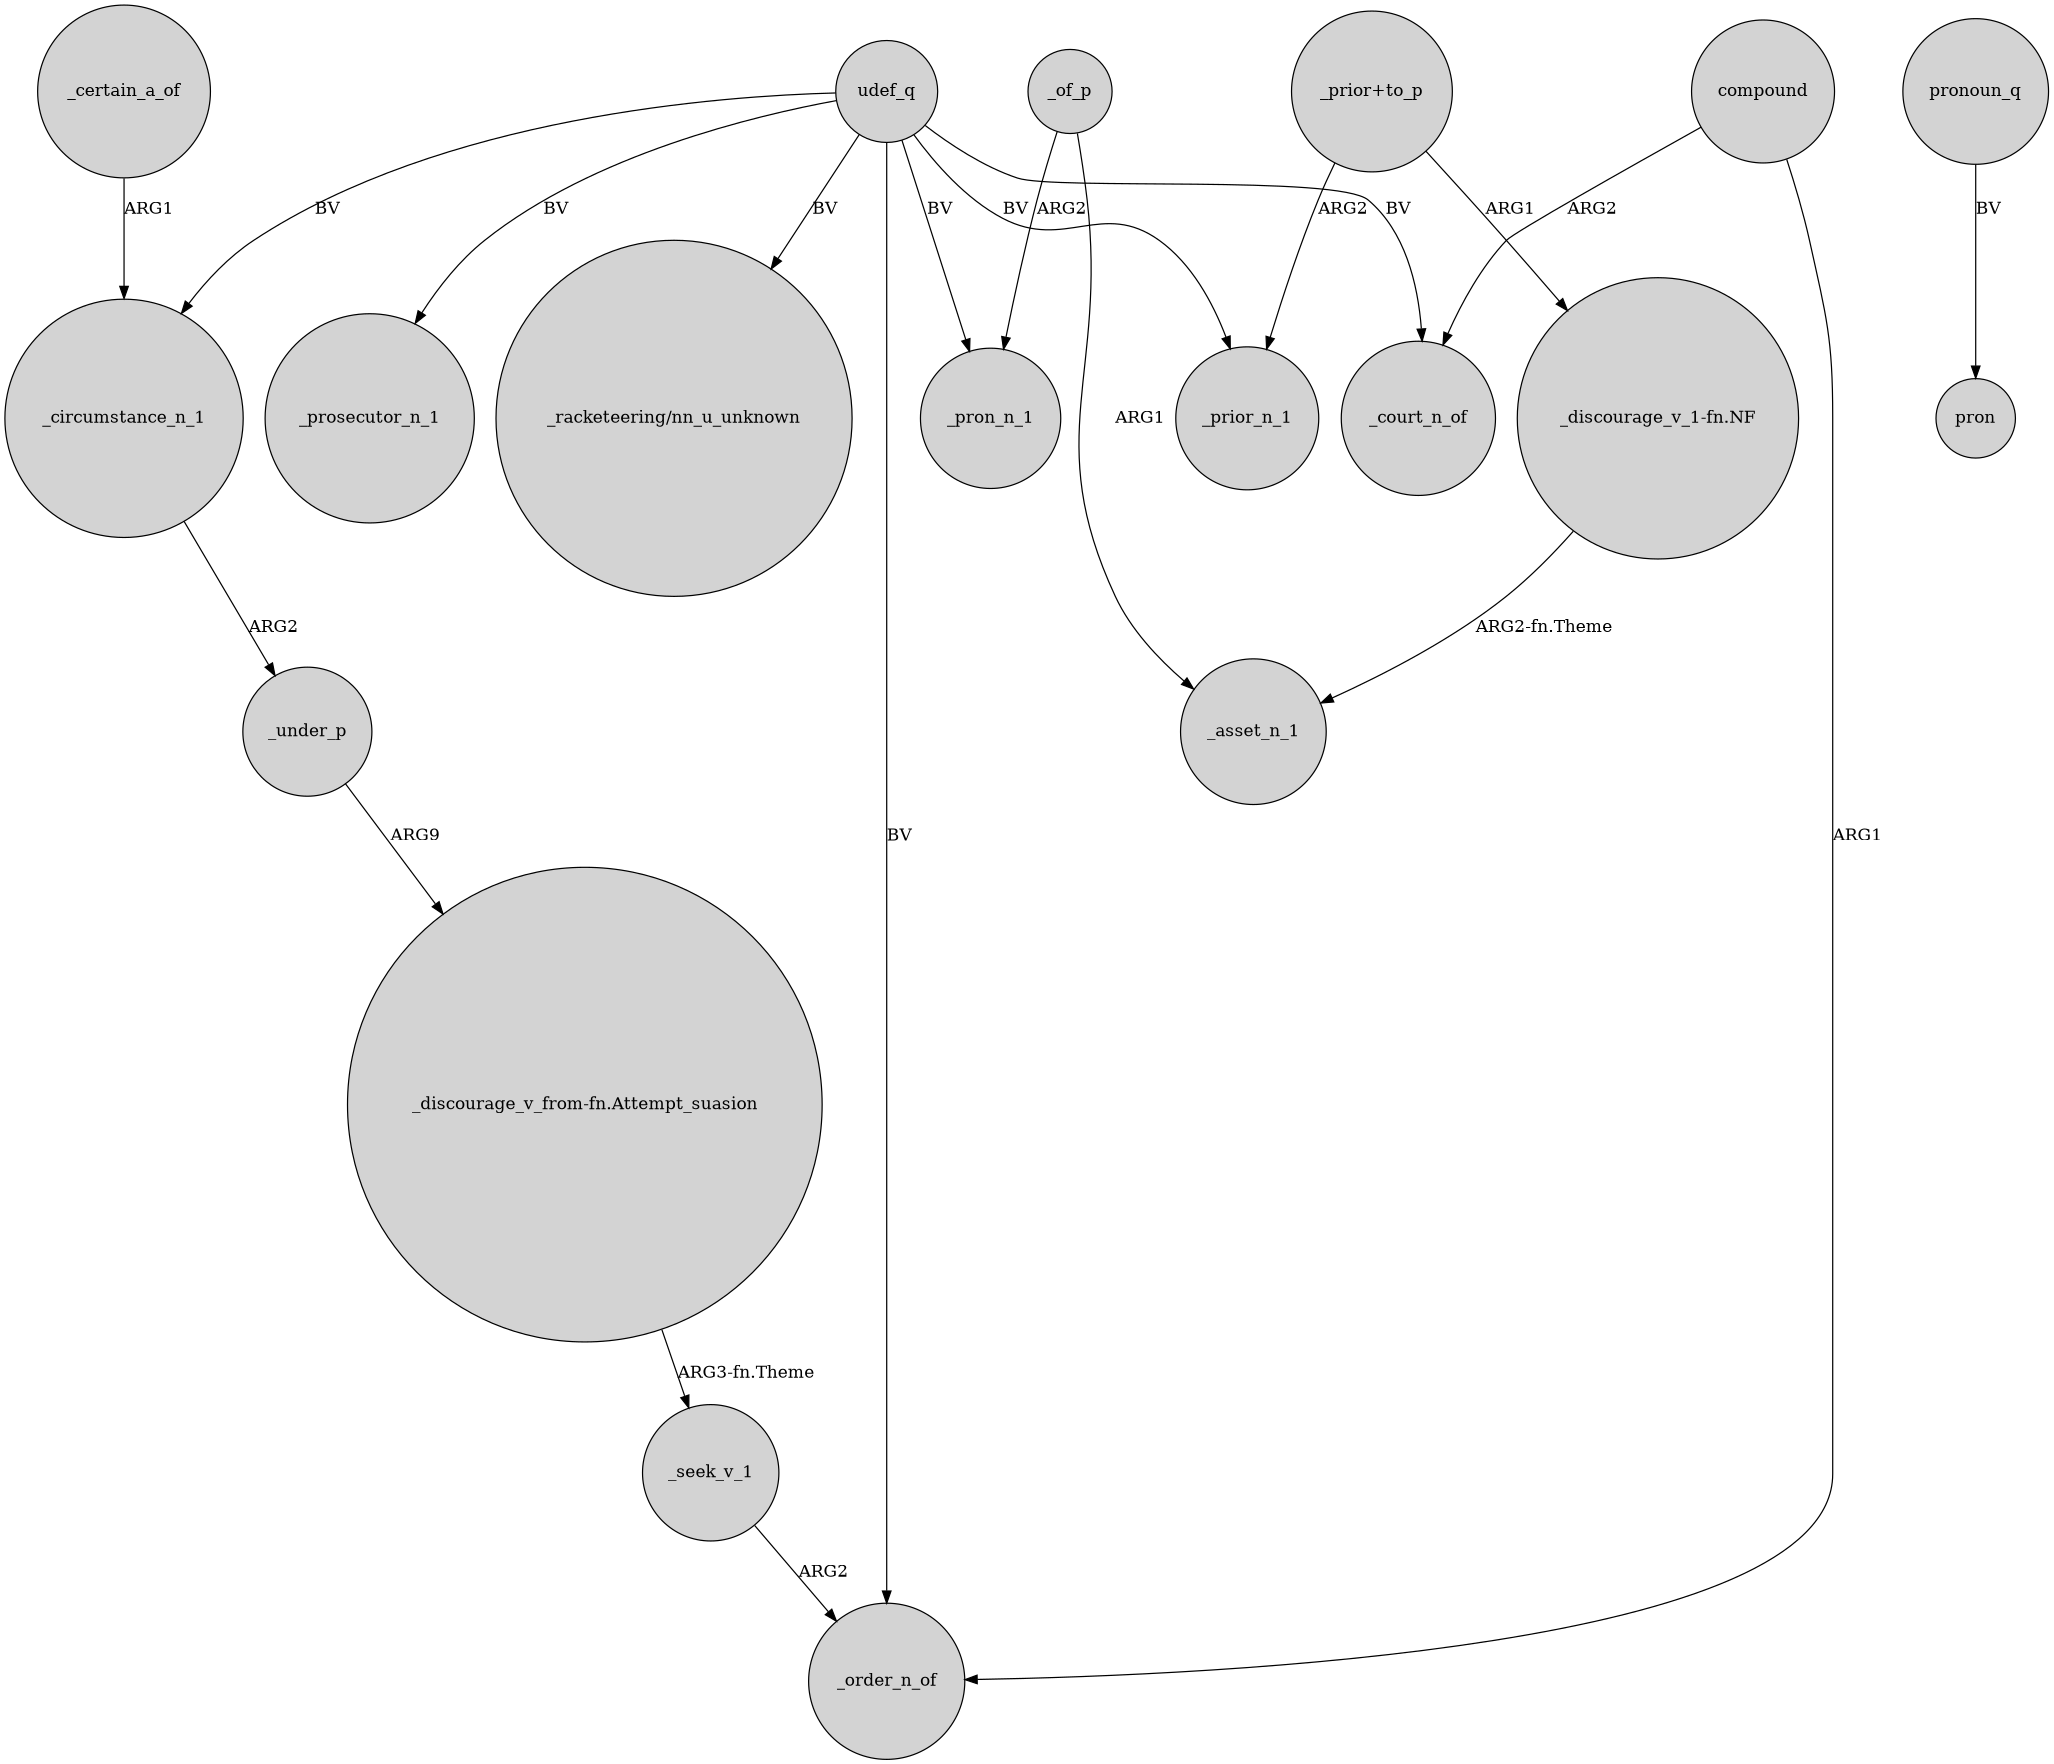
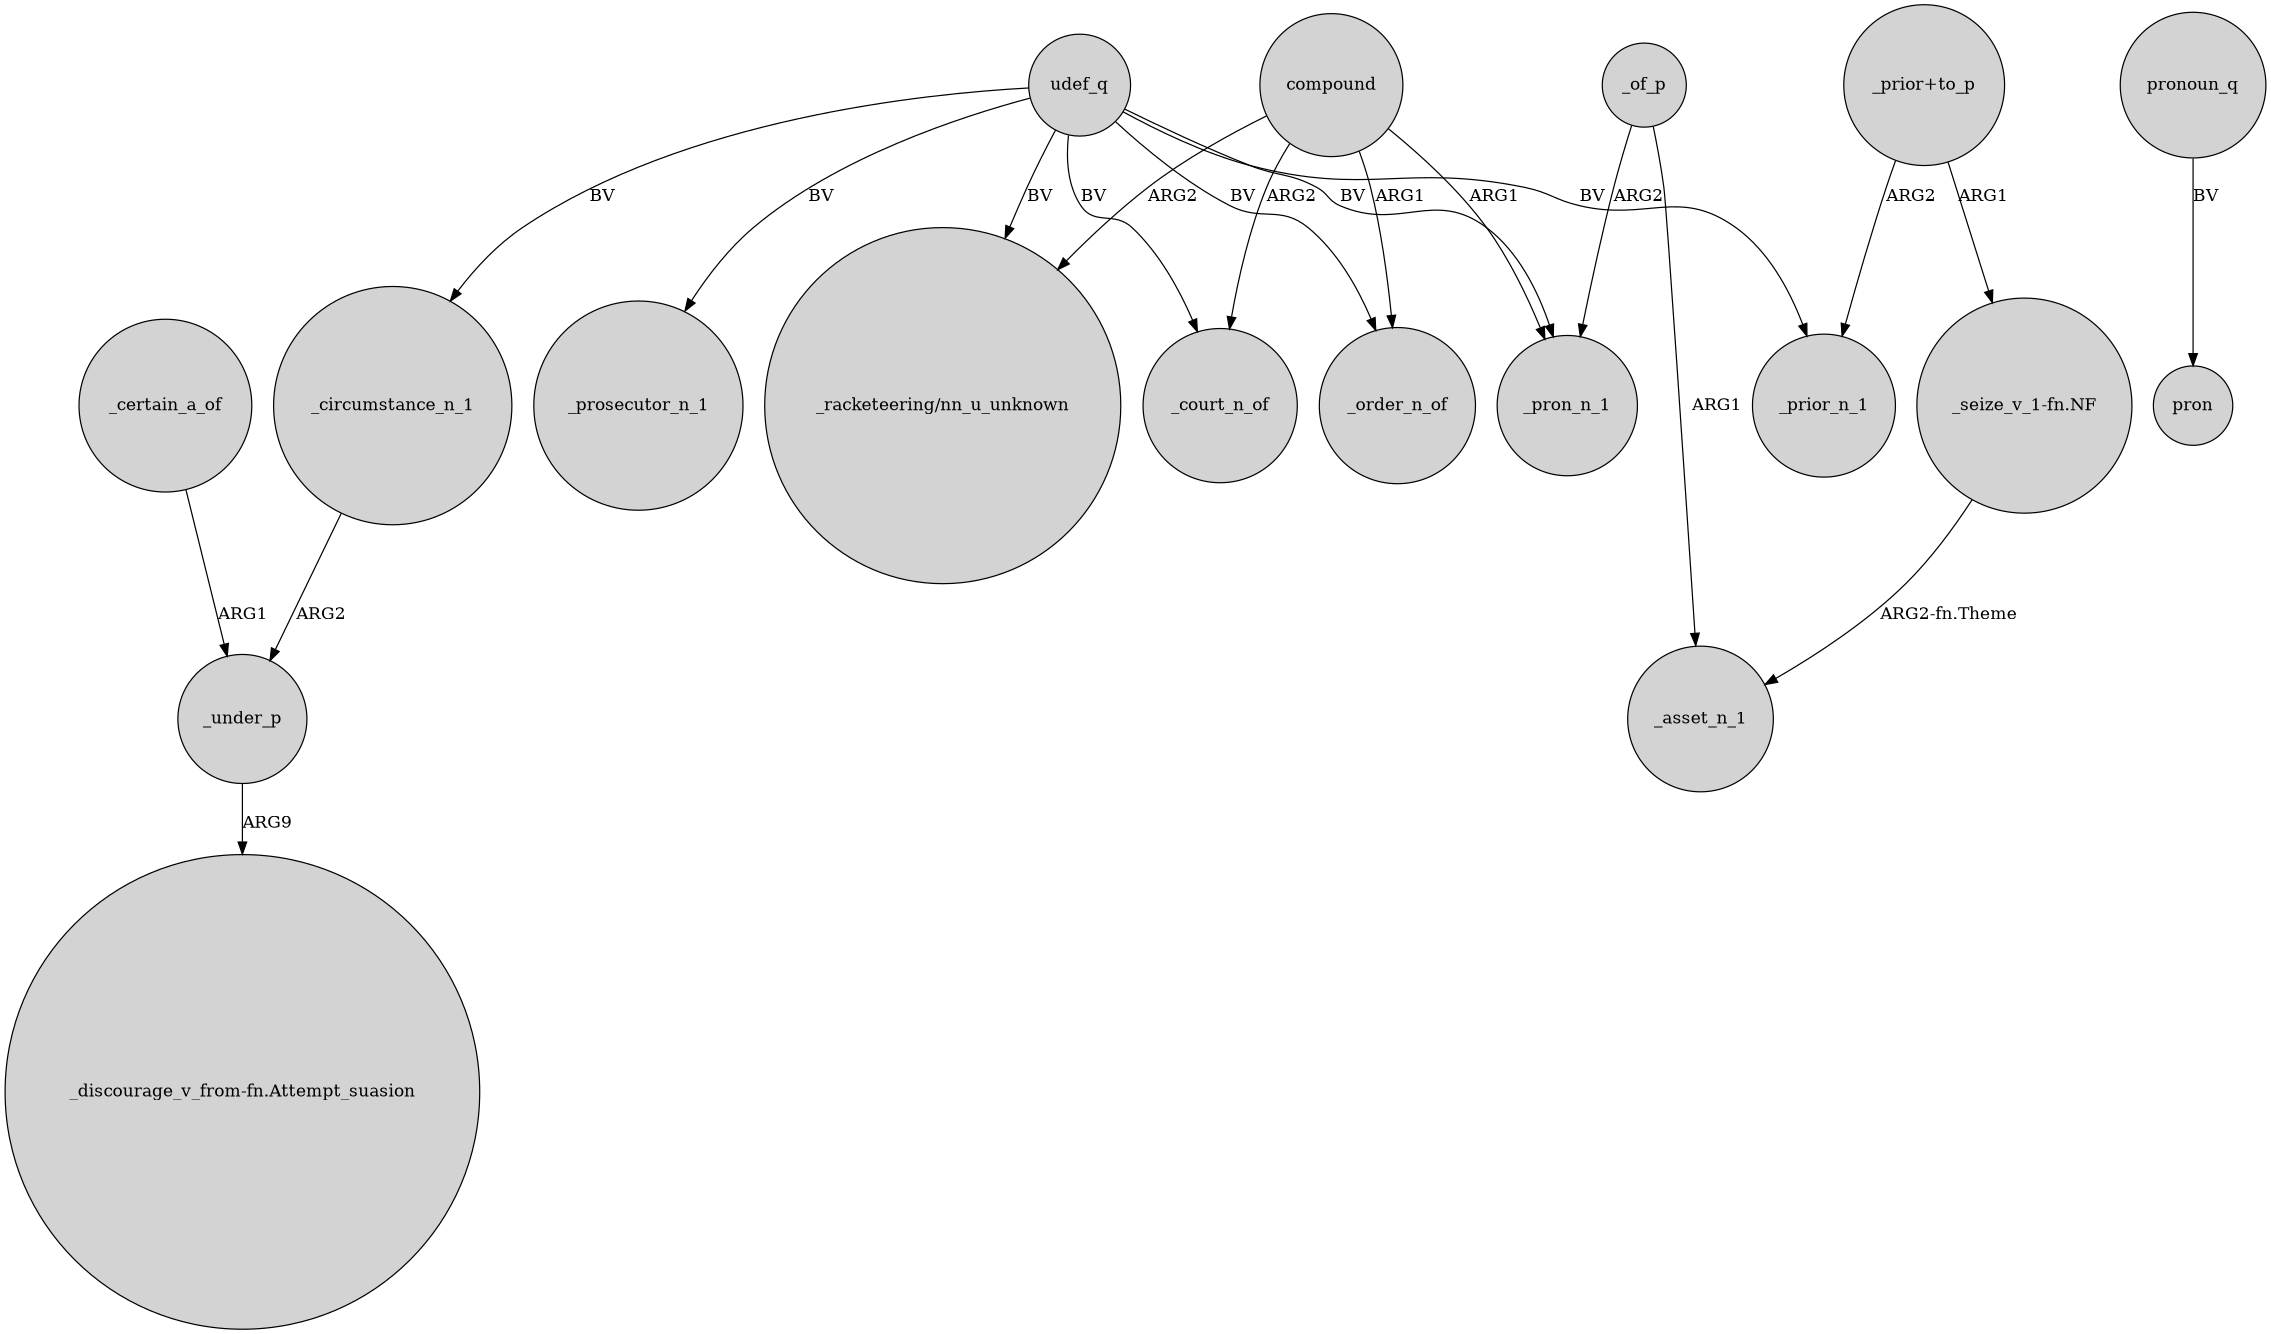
edge "compound" -> "_racketeering/nn_u_unknown": added, label "ARG2"
edge "compound" -> "_pron_n_1": added, label "ARG1"
edge "_certain_a_of" -> "_circumstance_n_1": now "_certain_a_of" -> "_under_p"
node "_discourage_v_1-fn.NF": label "_discourage_v_1-fn.NF" -> "_seize_v_1-fn.NF"
node "_seek_v_1": removed
